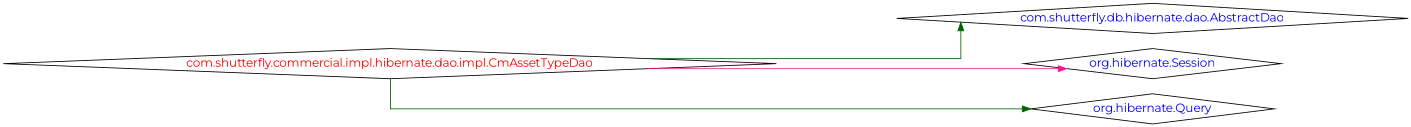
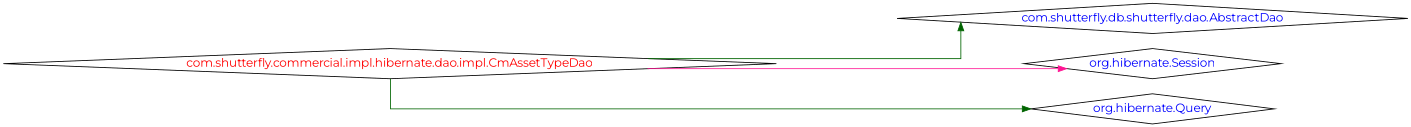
node "com.shutterfly.db.hibernate.dao.AbstractDao": label "com.shutterfly.db.hibernate.dao.AbstractDao" -> "com.shutterfly.db.shutterfly.dao.AbstractDao"
